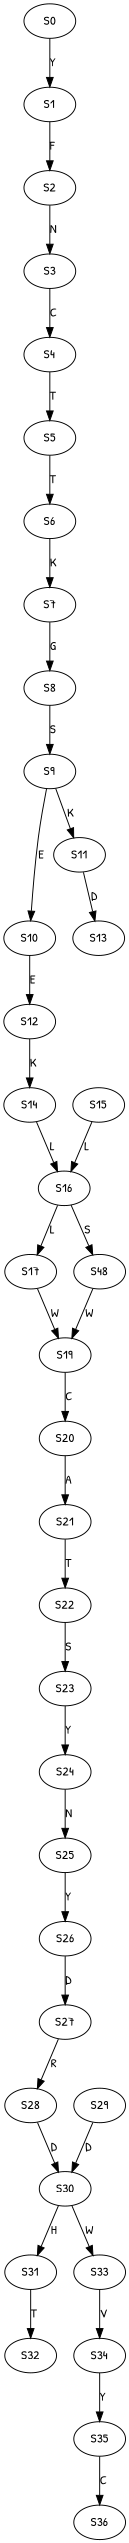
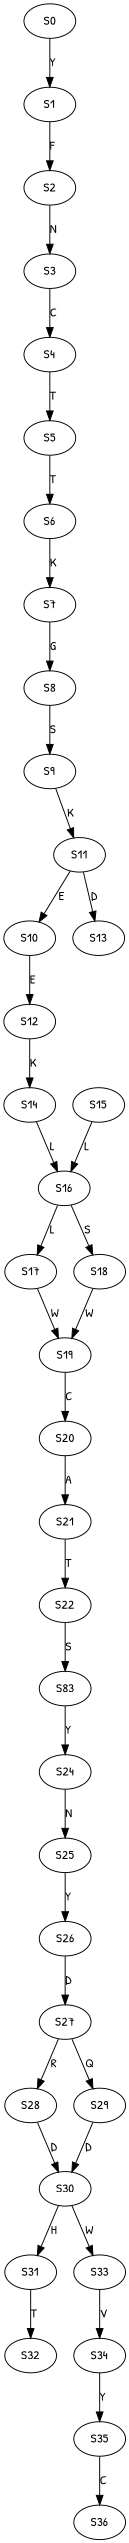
edge "S9" -> "S10": now "S11" -> "S10"
node "S48": label "S48" -> "S18"
node "S23": label "S23" -> "S83"
edge "S27" -> "S29": added, label "Q"
